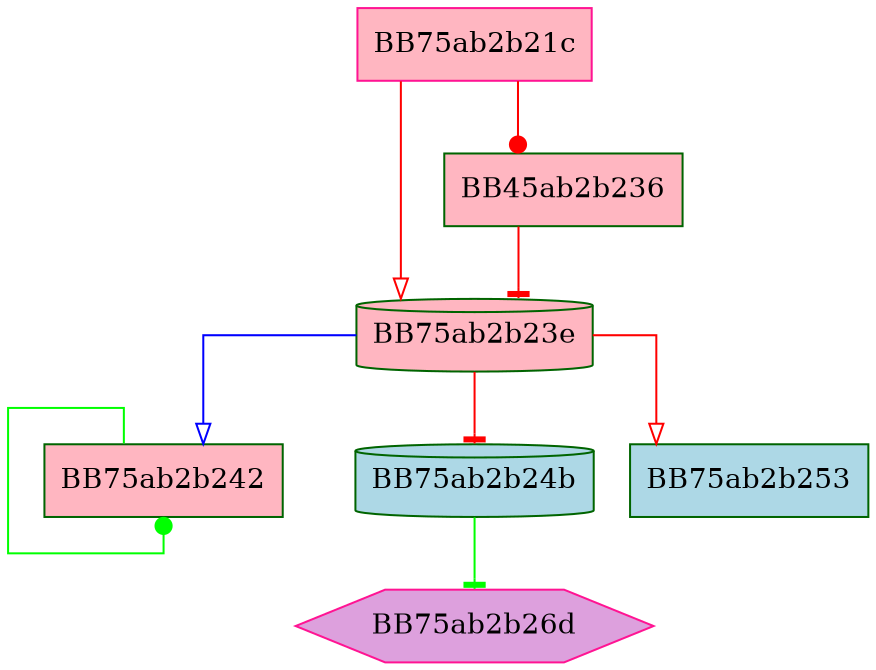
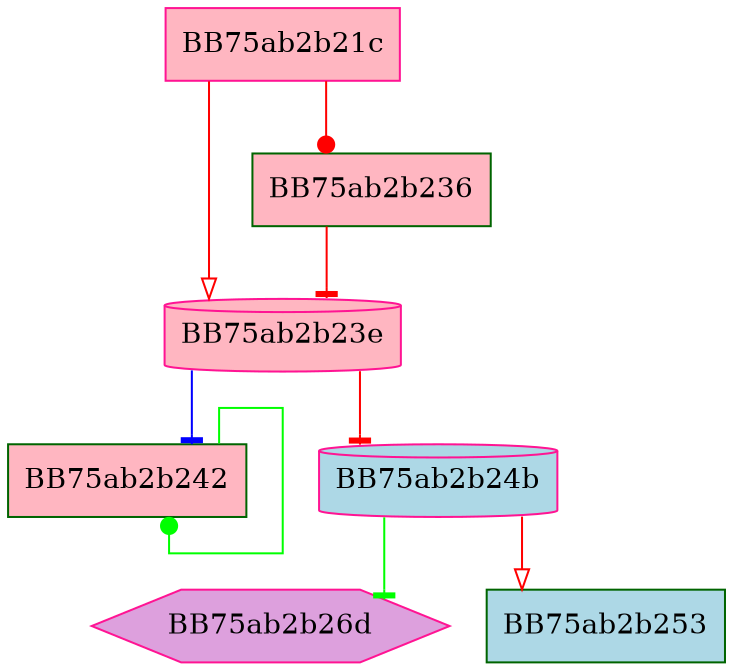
node "BB45ab2b236": label "BB45ab2b236" -> "BB75ab2b236"
edge "BB75ab2b23e" -> "BB75ab2b242": arrowhead onormal -> tee
node "BB75ab2b23e": color darkgreen -> deeppink
edge "BB75ab2b23e" -> "BB75ab2b253": now "BB75ab2b24b" -> "BB75ab2b253"
node "BB75ab2b24b": color darkgreen -> deeppink
